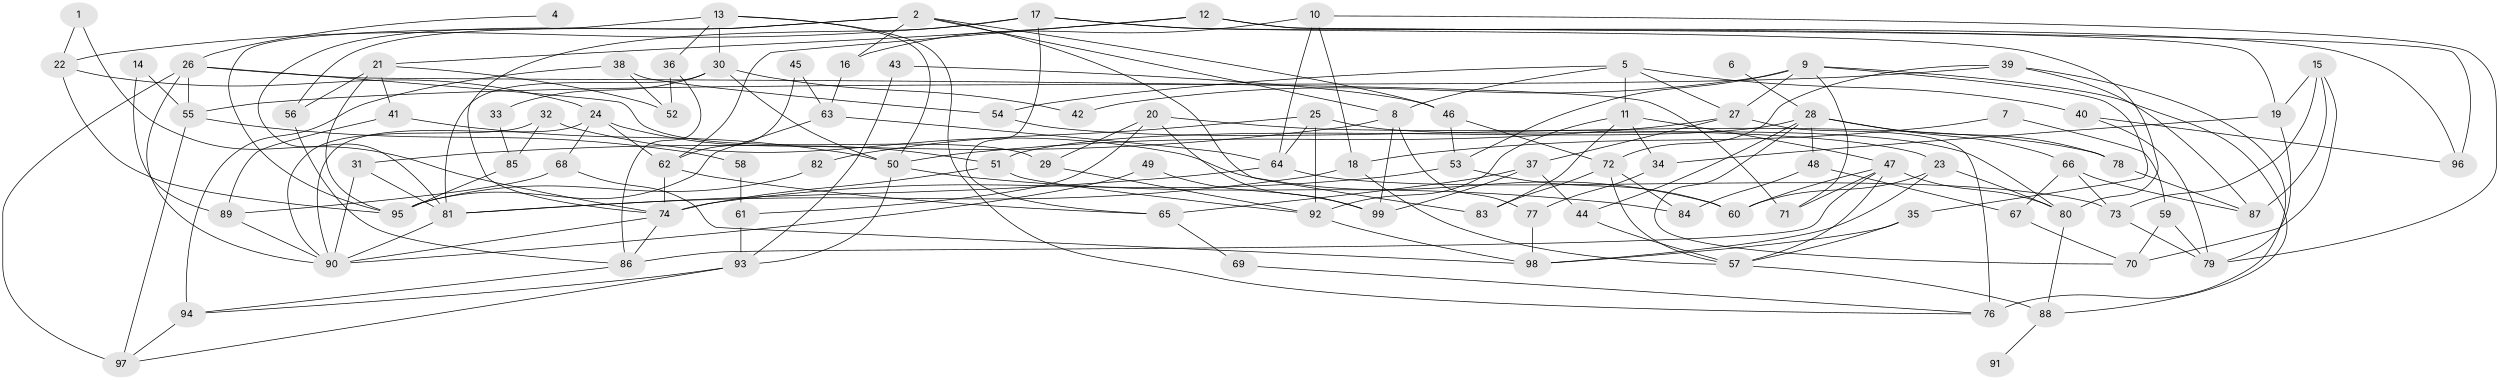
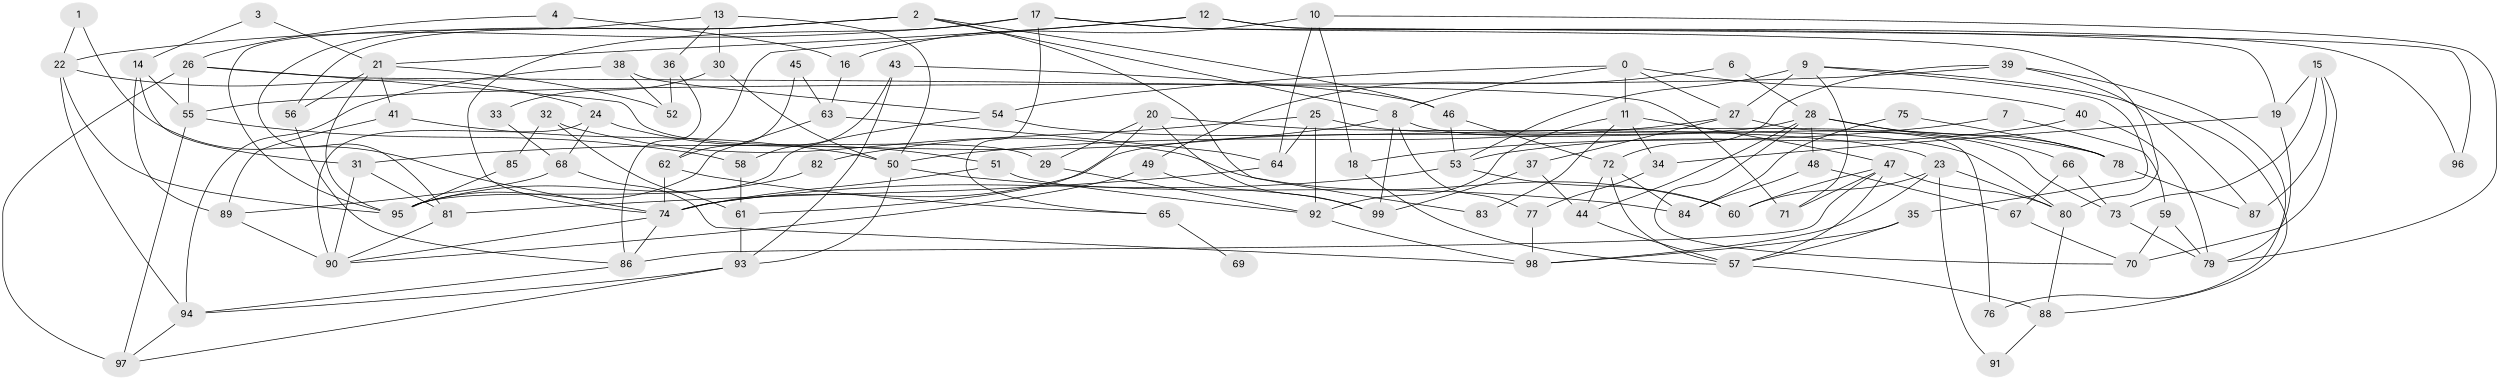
node "3": added
edge "2" -- "16": now "4" -- "16"
node "5": label "5" -> "0"
edge "6" -- "49": added
edge "30" -- "81": removed
node "42": removed
node "75": added
edge "24" -- "62": removed
edge "43" -- "58": added
edge "28" -- "51": now "28" -- "74"
edge "32" -- "90": now "32" -- "61"
edge "40" -- "96": now "40" -- "53"
edge "33" -- "85": now "33" -- "68"
edge "14" -- "31": added
edge "54" -- "95": added
edge "64" -- "73": now "8" -- "73"
edge "72" -- "83": now "72" -- "44"
edge "66" -- "87": removed
edge "37" -- "65": removed
edge "22" -- "94": added
edge "18" -- "81": removed
edge "26" -- "90": removed
edge "23" -- "91": added
edge "13" -- "76": removed
edge "69" -- "76": removed
